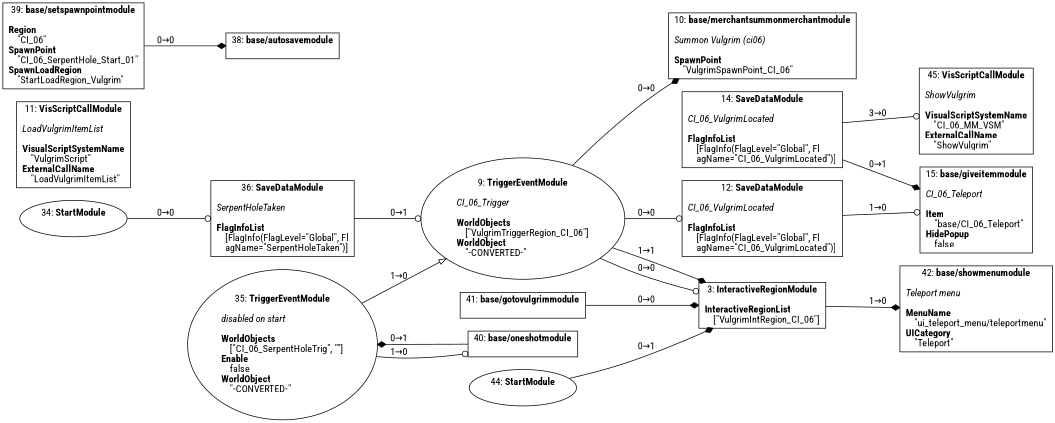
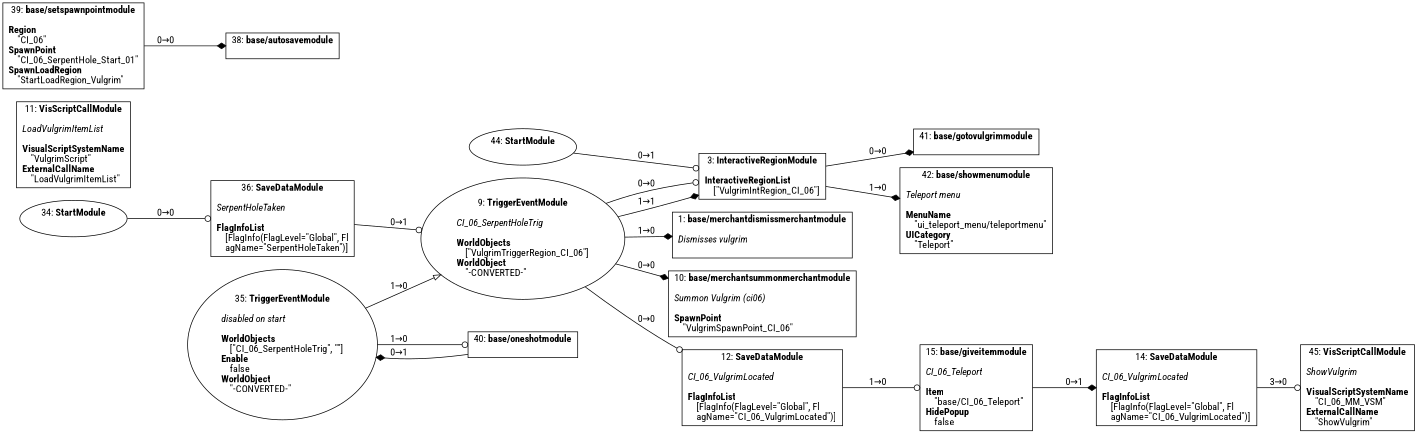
edge "14:" -> "15:": reversed
node "9:": text "CI_06_Trigger" -> "CI_06_SerpentHoleTrig"
node "1:": added
edge "41:" -> "3:": reversed
edge "44:" -> "3:": arrowhead diamond -> odot
